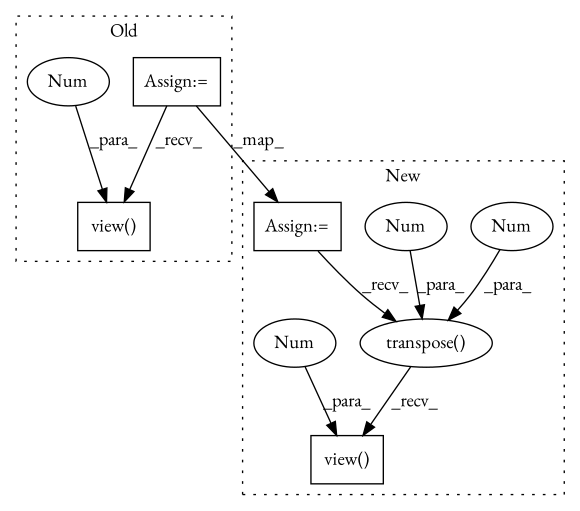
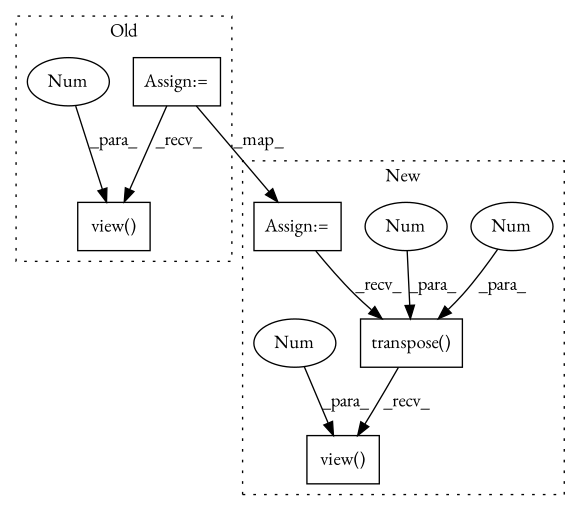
node "transpose()": shape ellipse -> box
